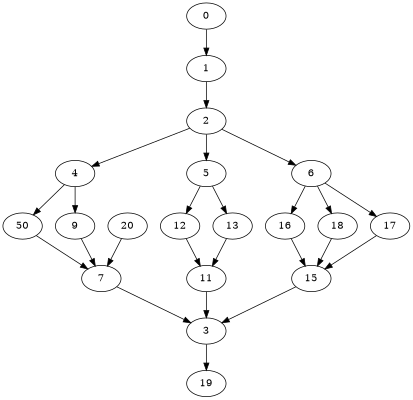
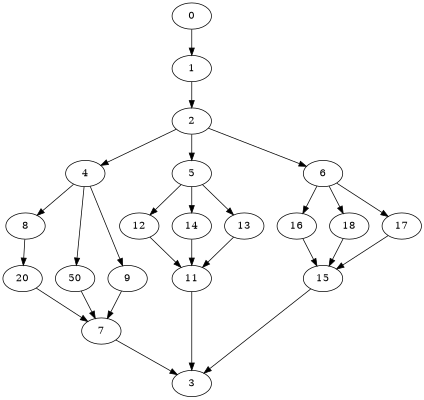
node "8": added
node "14": added
node "19": removed
